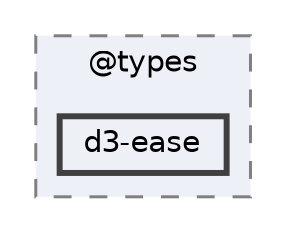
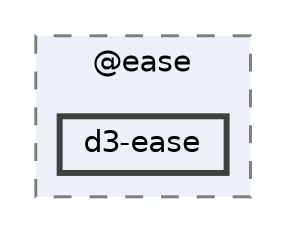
cluster "@types": label "@types" -> "@ease"
